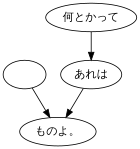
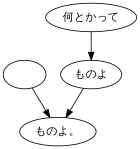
node "あれは": label "あれは" -> "ものよ"
